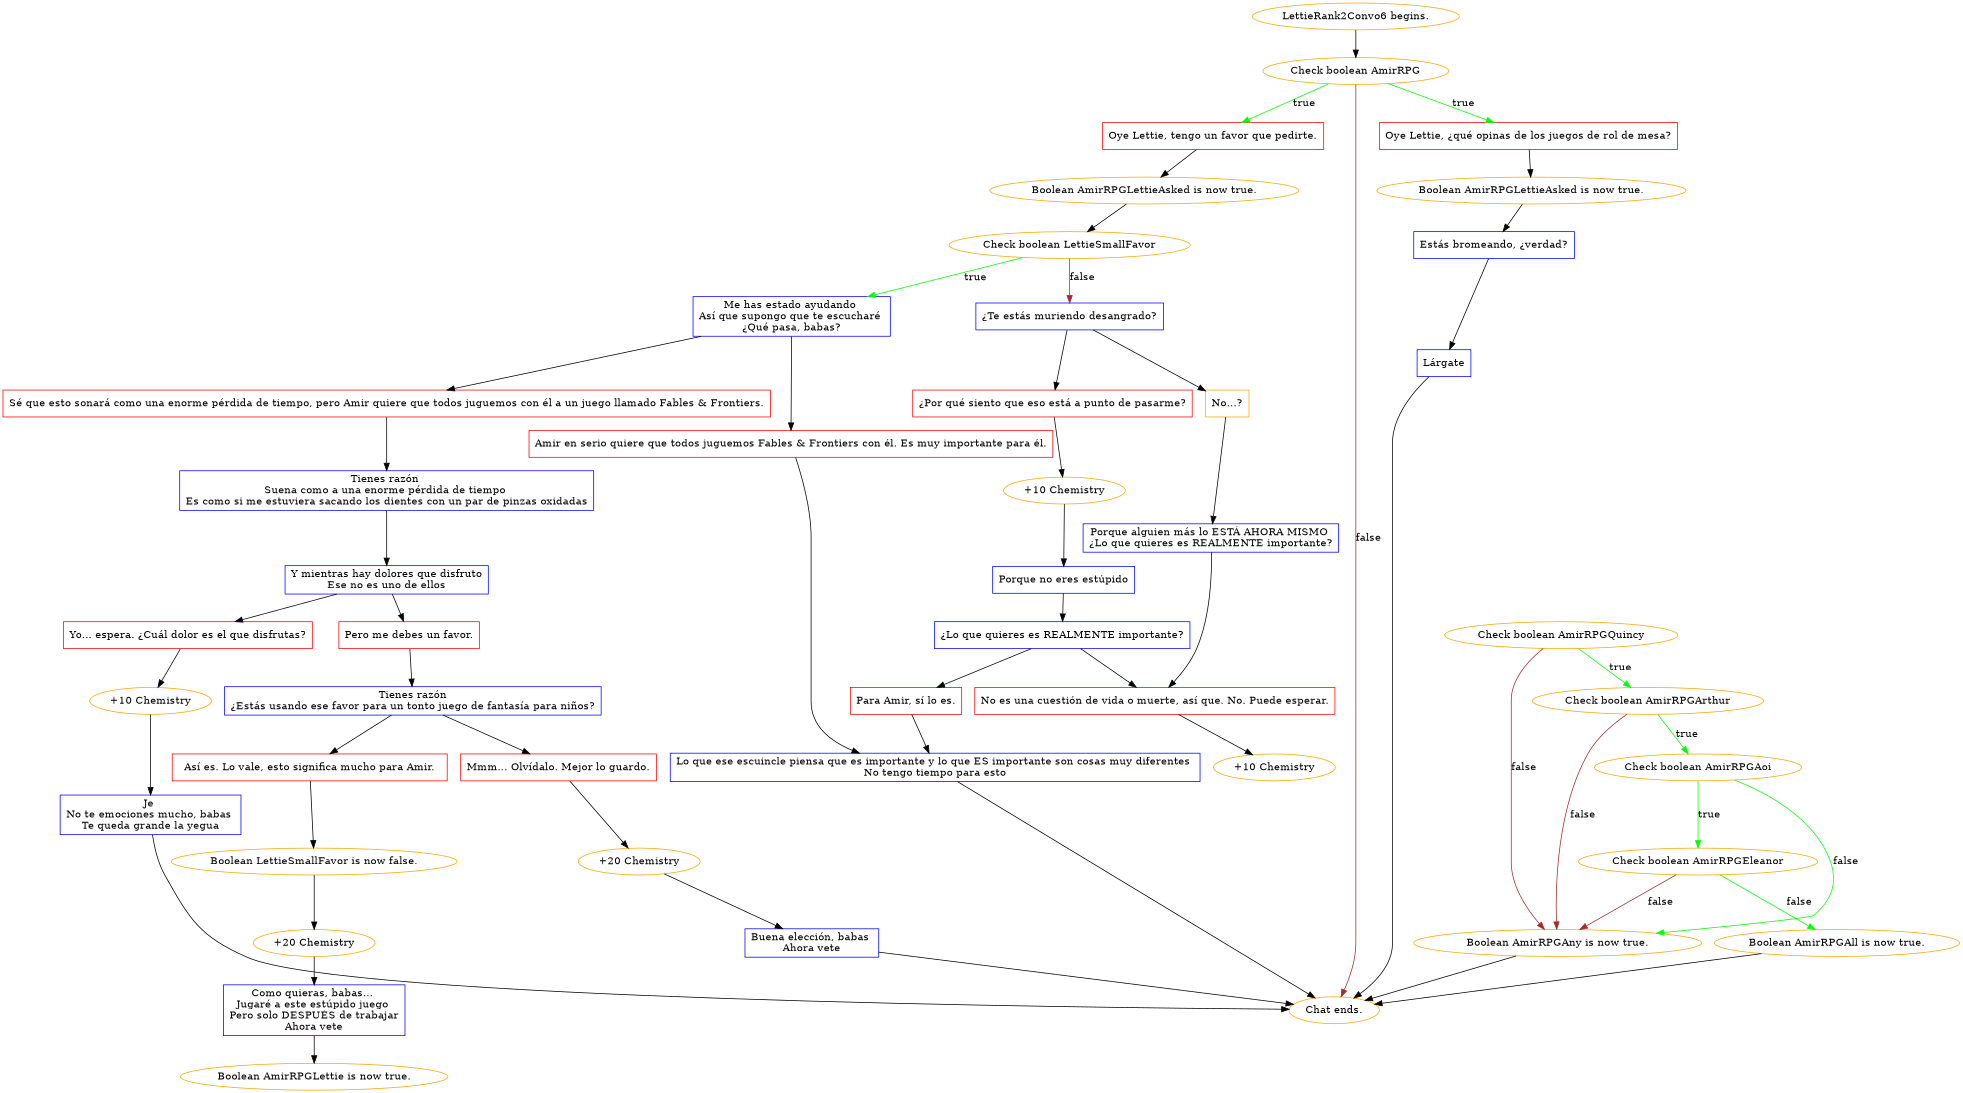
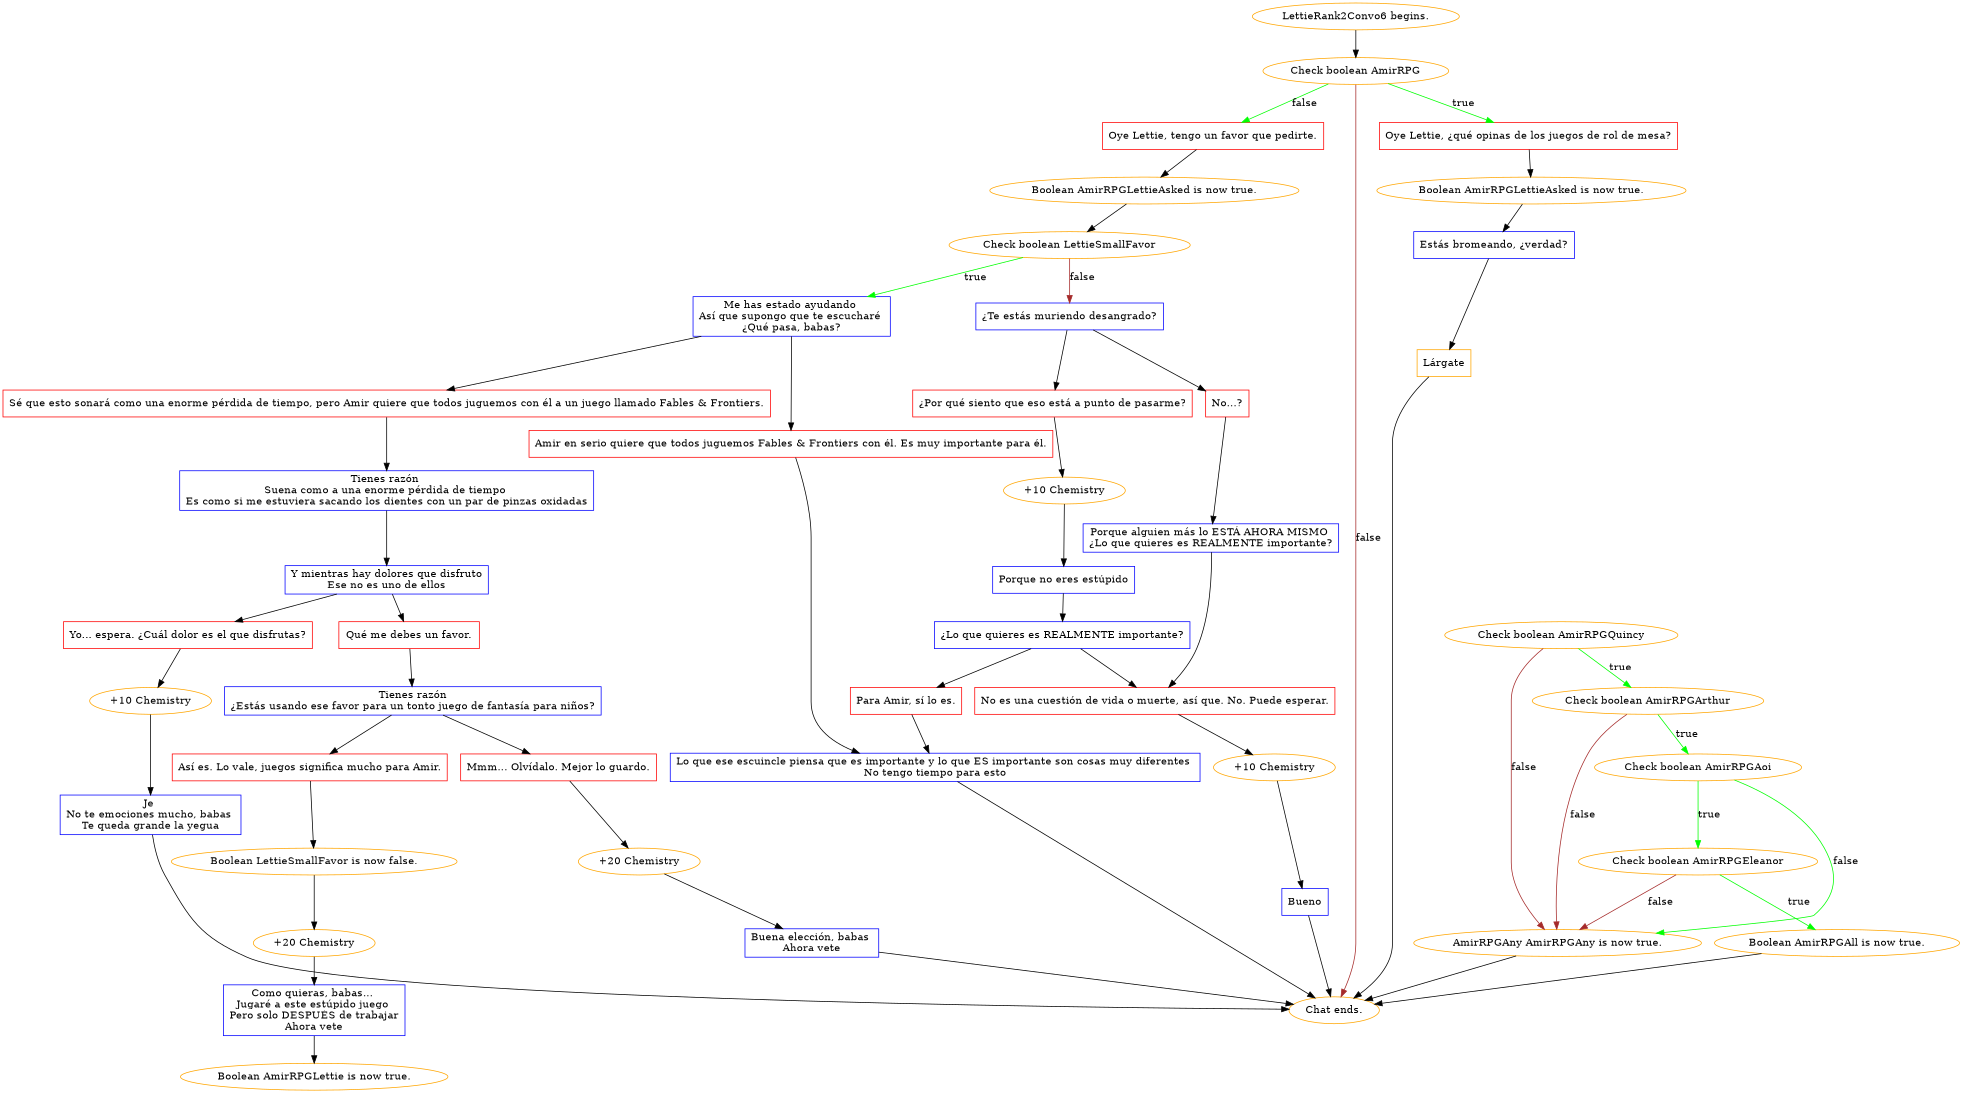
edge "Check boolean AmirRPG" -> "Oye Lettie, tengo un favor que pedirte.": label "true" -> "false"
node "Lárgate": color blue -> orange
node "No...?": color orange -> red
node "Pero me debes un favor.": label "Pero me debes un favor." -> "Qué me debes un favor."
node "Así es. Lo vale, esto significa mucho para Amir.": label "Así es. Lo vale, esto significa mucho para Amir." -> "Así es. Lo vale, juegos significa mucho para Amir."
node "Bueno": added
edge "Check boolean AmirRPGEleanor" -> "Boolean AmirRPGAll is now true.": label "false" -> "true"
node "Boolean AmirRPGAny is now true.": label "Boolean AmirRPGAny is now true." -> "AmirRPGAny AmirRPGAny is now true."
